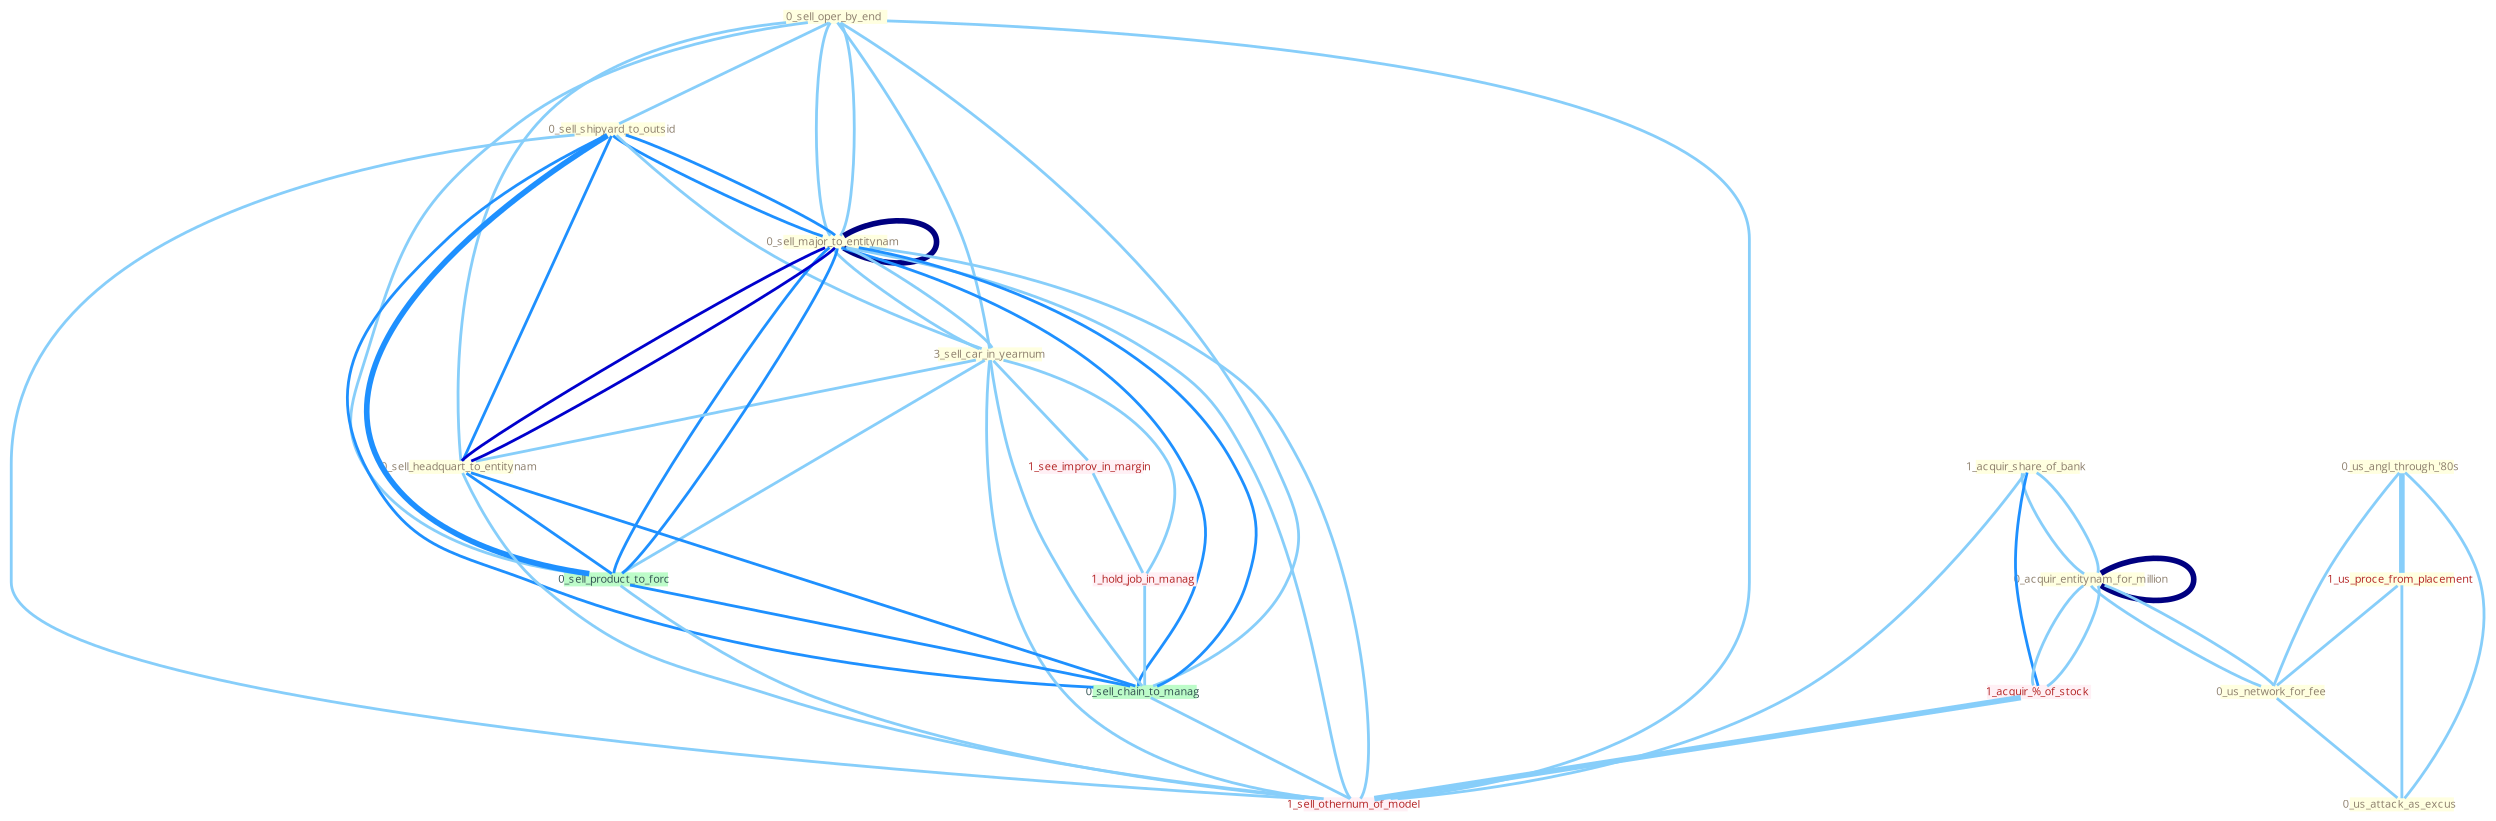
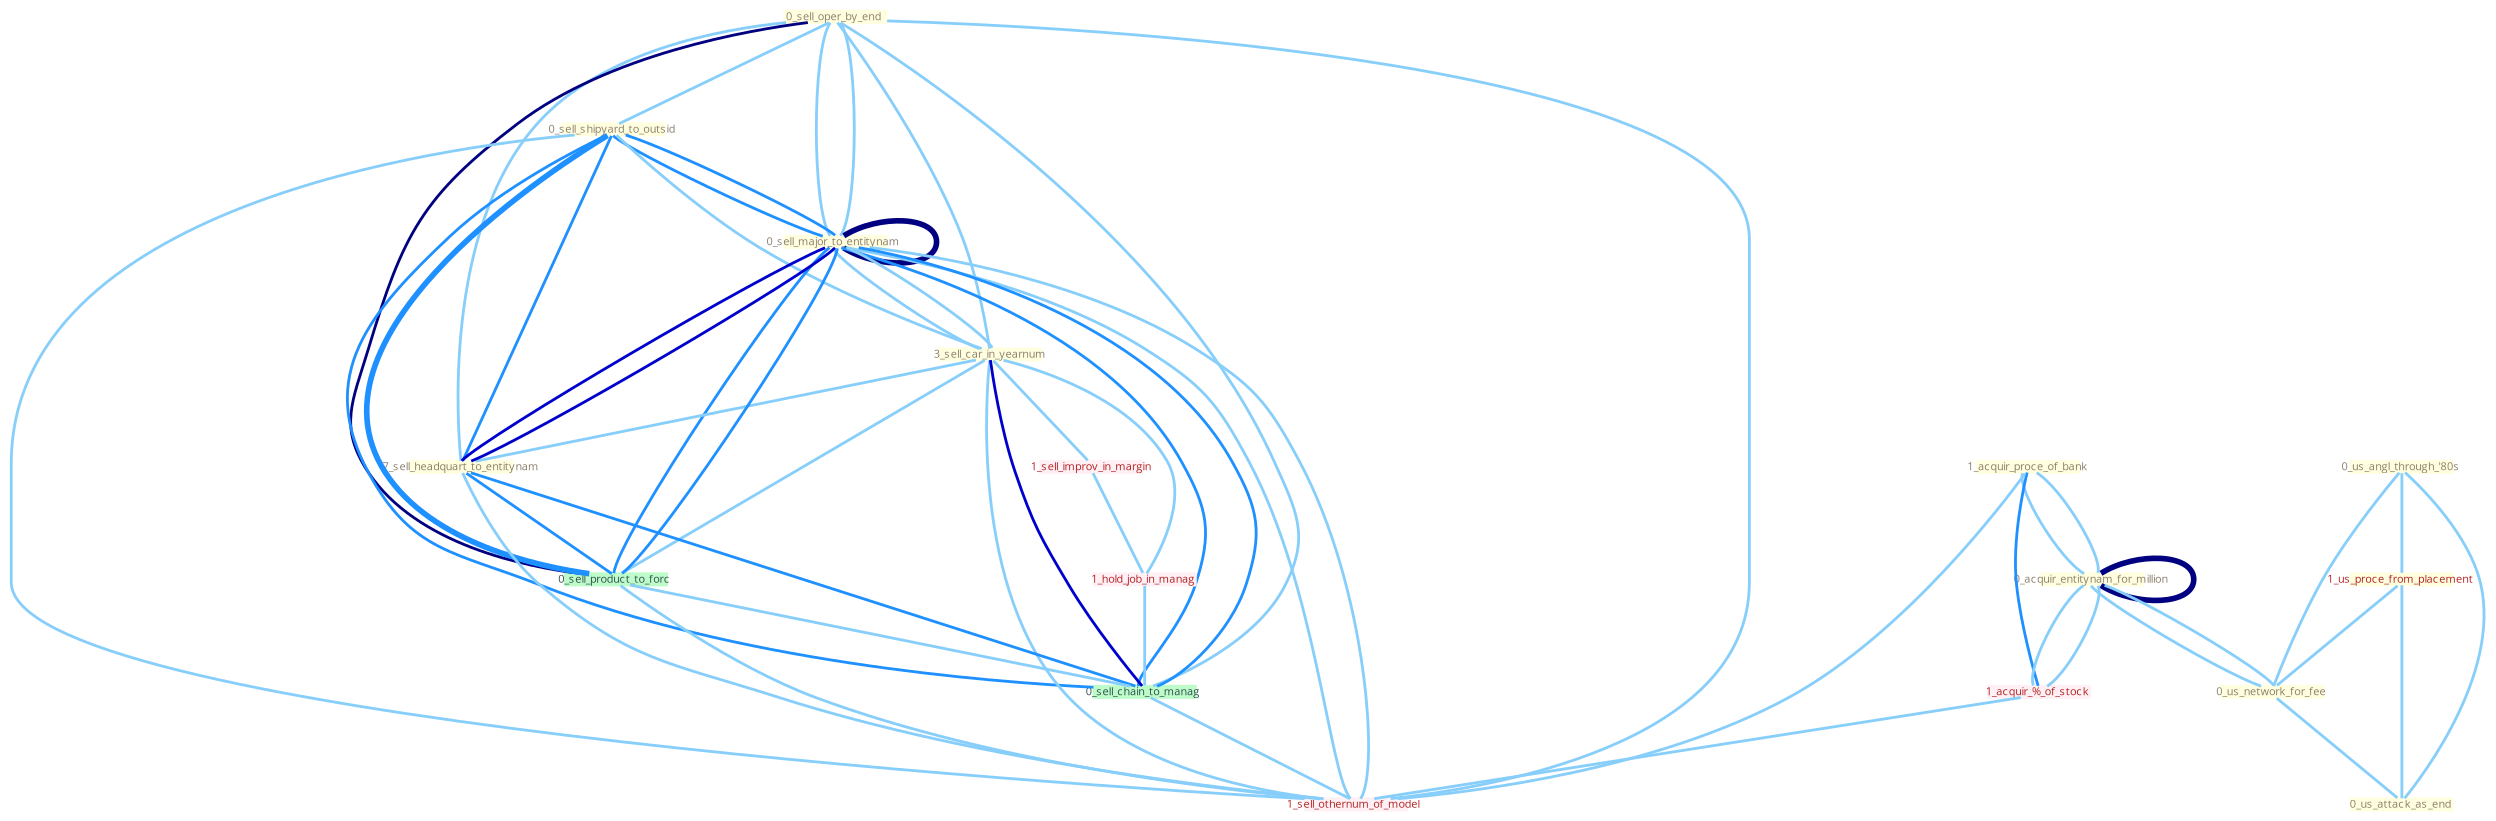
edge "0_sell_oper_by_end" -- "0_sell_product_to_forc": color #87cefa -> #000080
node "0_sell_headquart_to_entitynam": label "0_sell_headquart_to_entitynam" -> "7_sell_headquart_to_entitynam"
node "1_see_improv_in_margin": label "1_see_improv_in_margin" -> "1_sell_improv_in_margin"
node "1_acquir_share_of_bank": label "1_acquir_share_of_bank" -> "1_acquir_proce_of_bank"
edge "0_us_angl_through_'80s" -- "1_us_proce_from_placement": style bold -> solid
edge "3_sell_car_in_yearnum" -- "0_sell_chain_to_manag": color #87cefa -> #0000cd
edge "0_sell_product_to_forc" -- "0_sell_chain_to_manag": color #1e90ff -> #87cefa
edge "1_acquir_%_of_stock" -- "1_sell_othernum_of_model": style bold -> solid
node "0_us_attack_as_excus": label "0_us_attack_as_excus" -> "0_us_attack_as_end"
